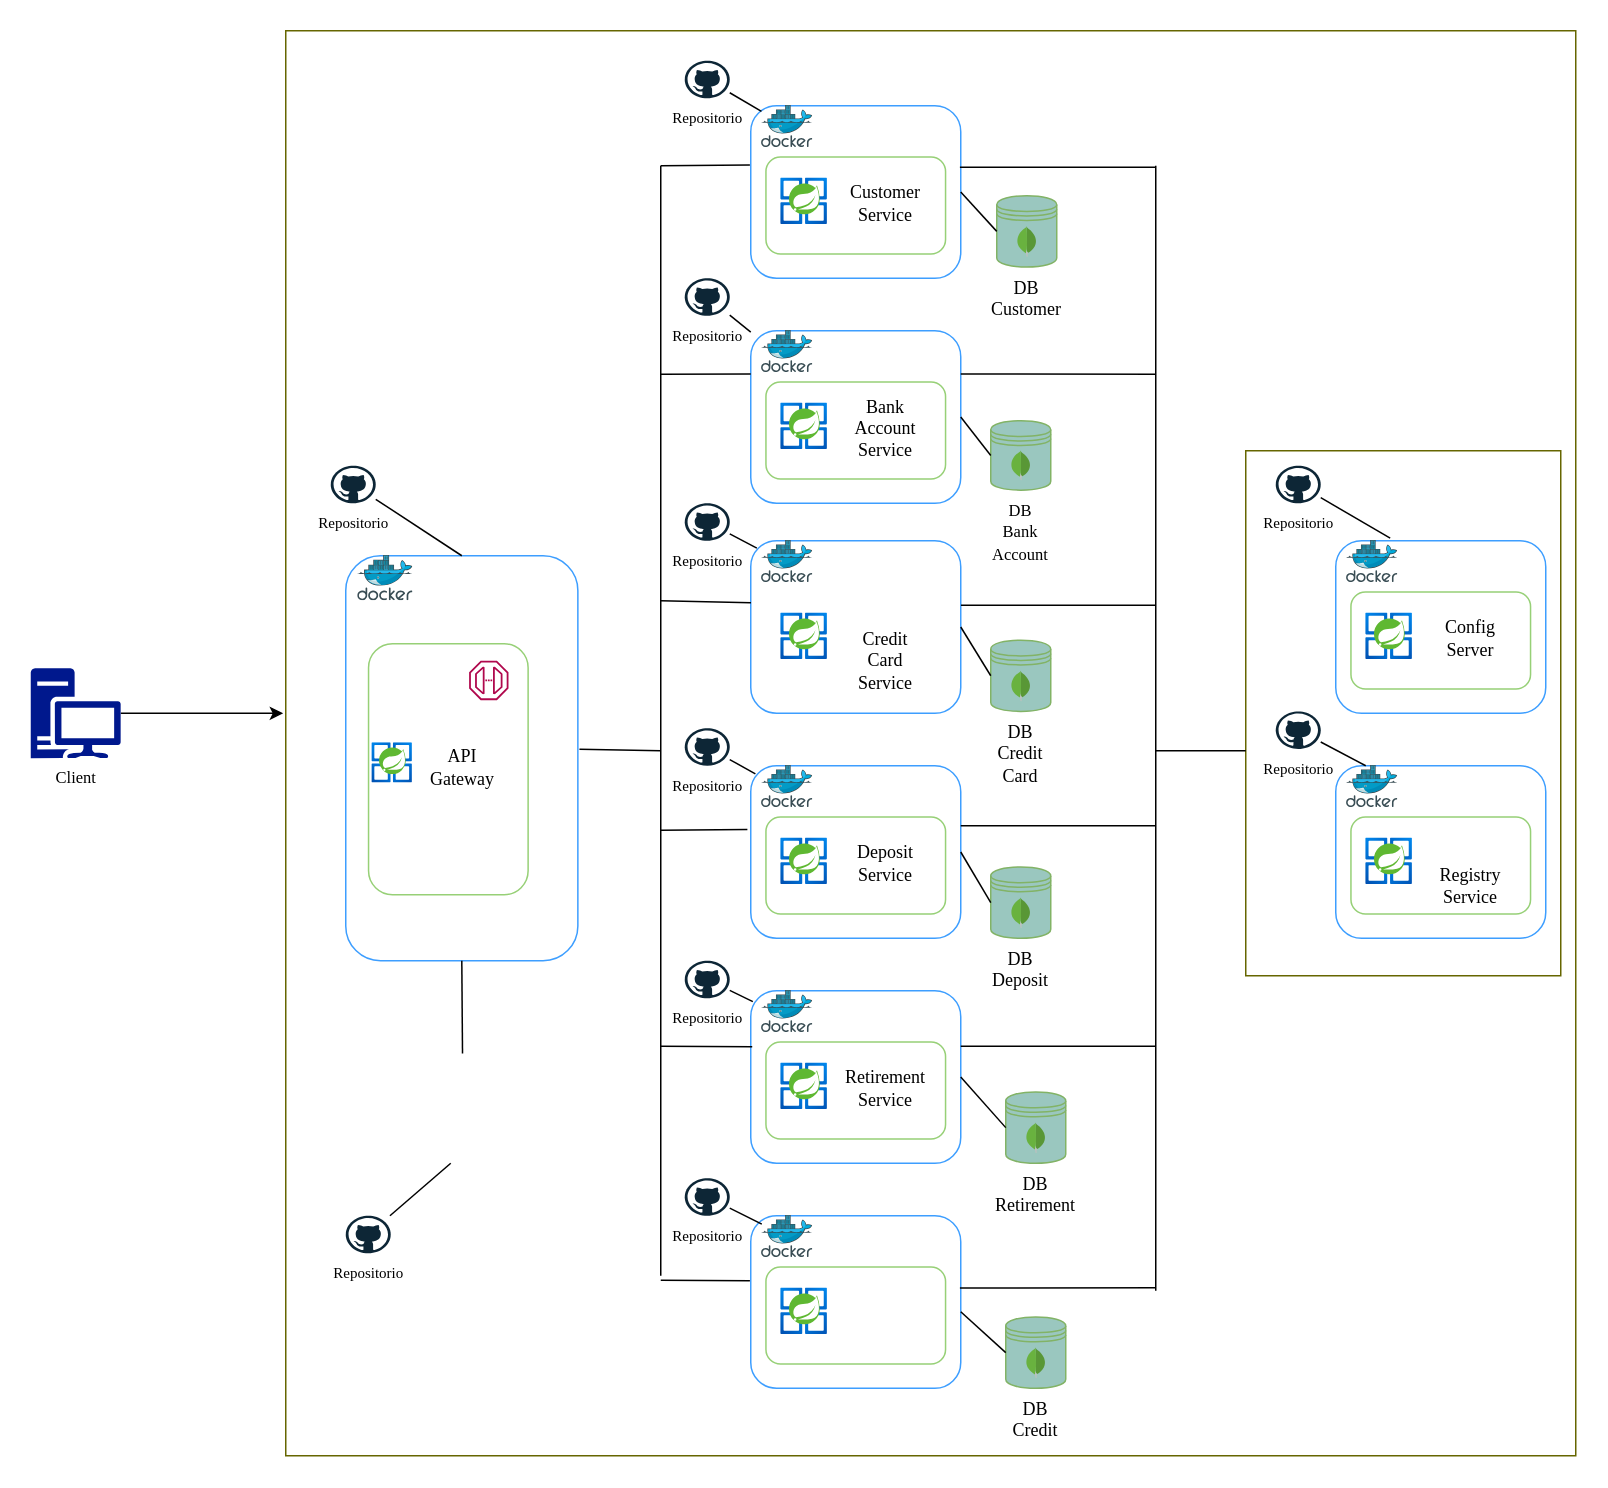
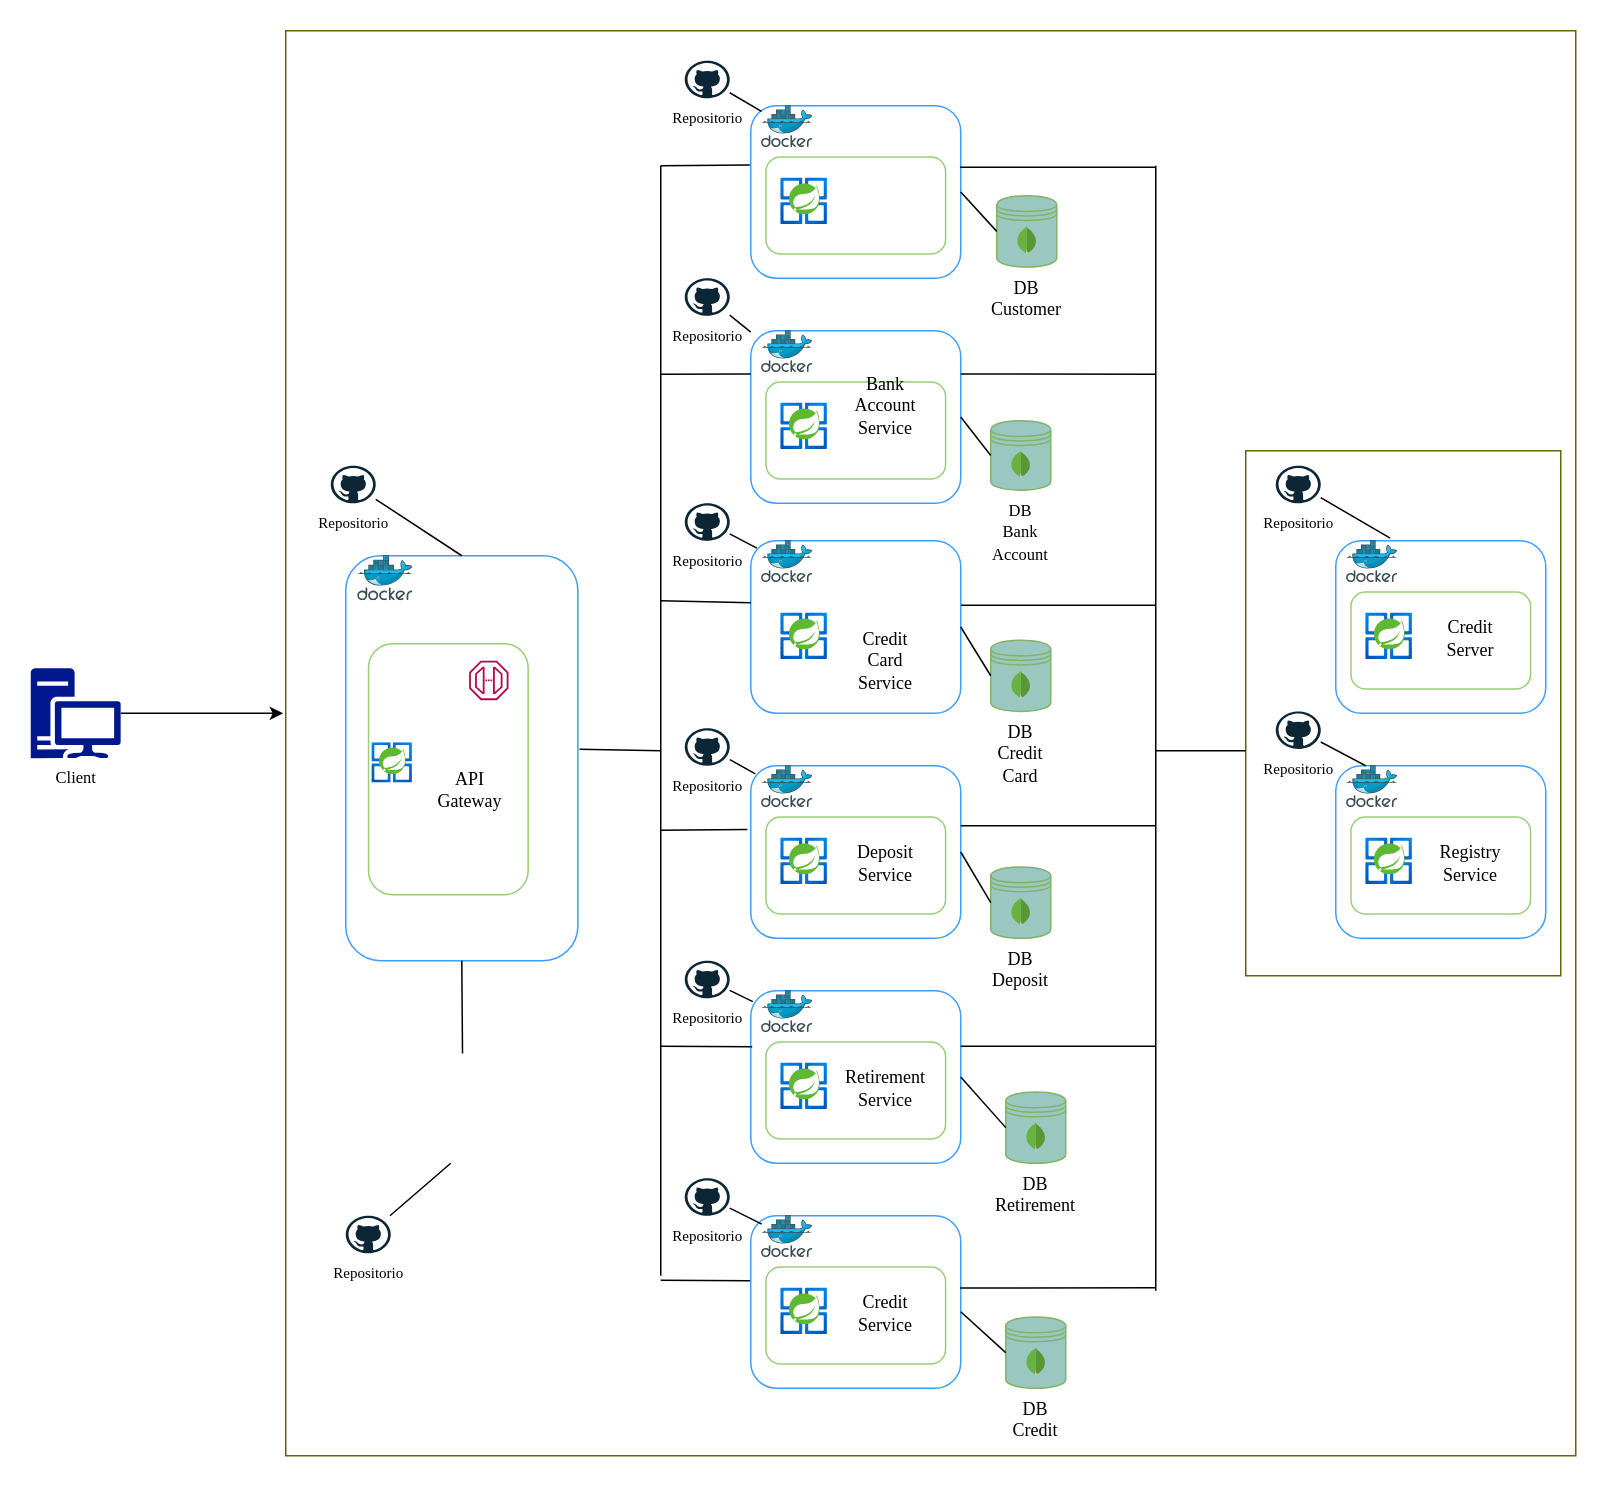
node "Customer Service": removed
node "Bank Account Service": moved (885, 428) -> (885, 405)
node "Config Server": label "Config Server" -> "Credit Server"
node "API Gateway": moved (463, 767) -> (471, 789)
node "Registry Service": moved (1470, 885) -> (1470, 863)
node "Credit Service": added
